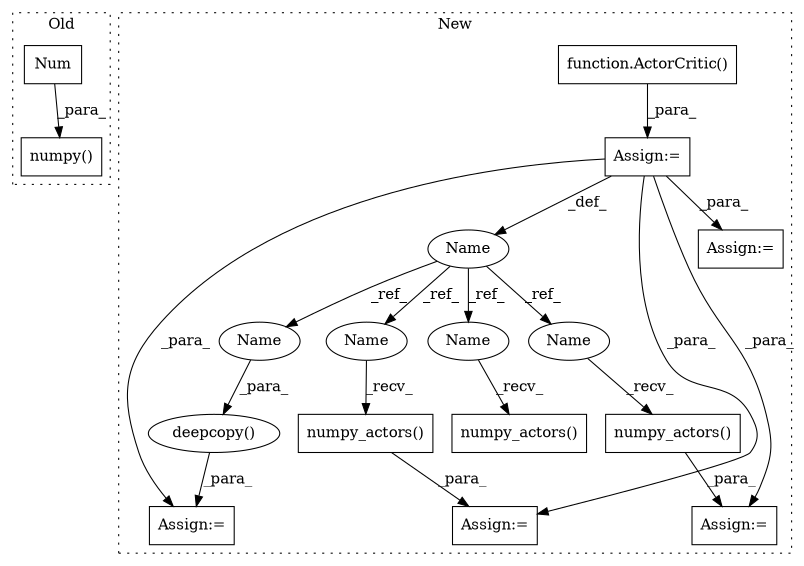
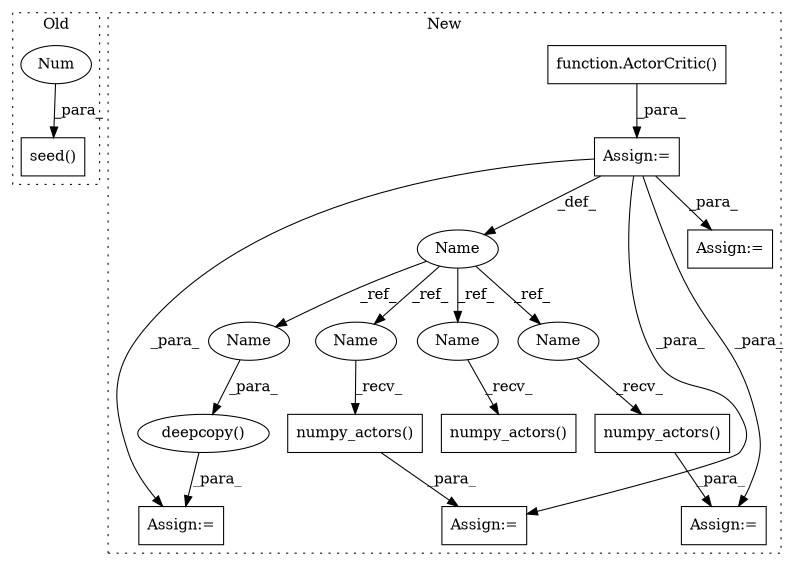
node "Num": shape box -> ellipse
node "numpy()": label "numpy()" -> "seed()"
